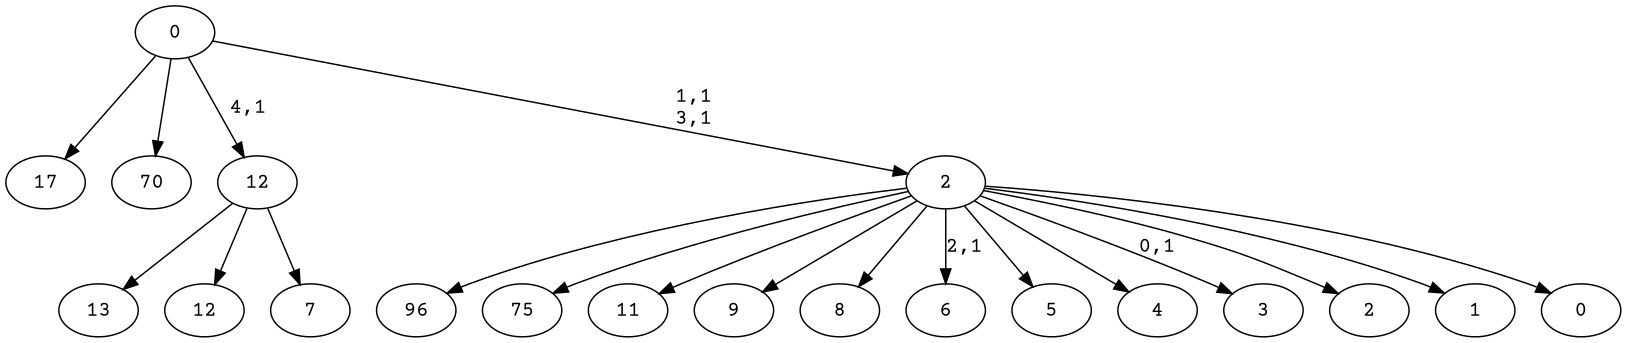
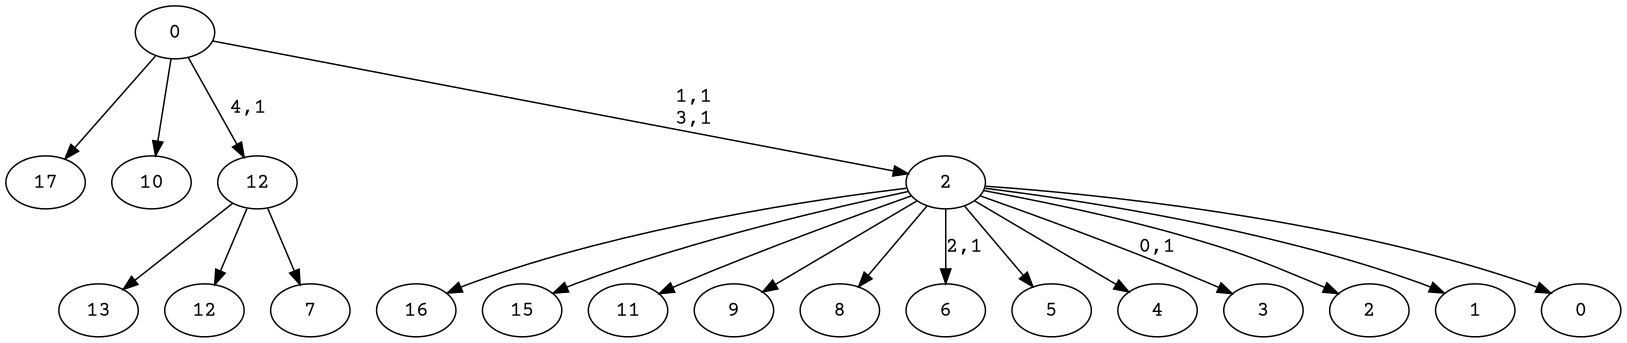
node "70": label "70" -> "10"
node "96": label "96" -> "16"
node "75": label "75" -> "15"
